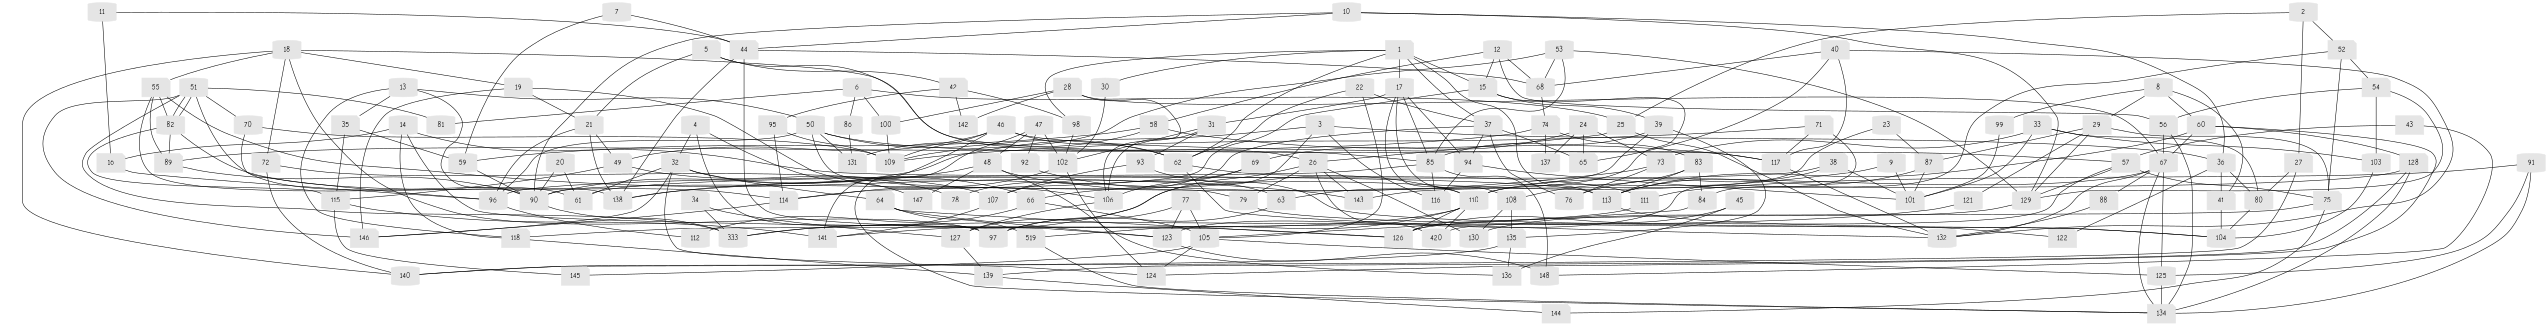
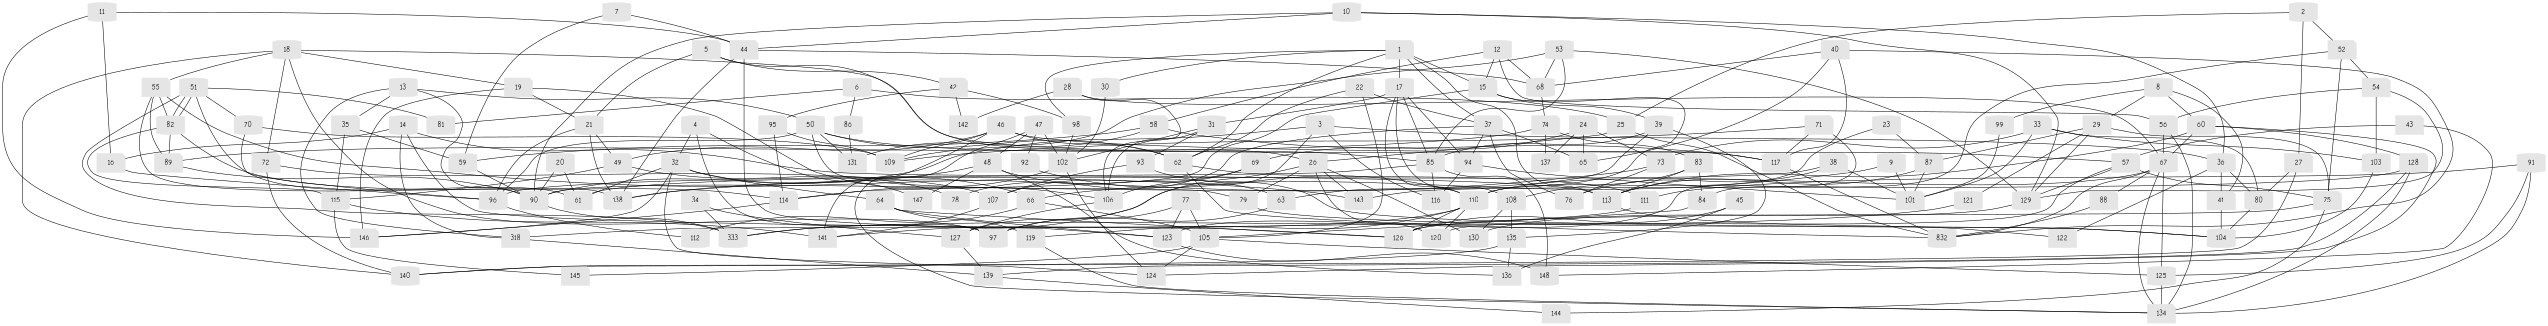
node "100": removed
edge "51" -- "146": now "11" -- "146"
node "118": label "118" -> "318"
node "519": label "519" -> "119"
node "420": label "420" -> "120"
node "132": label "132" -> "832"
